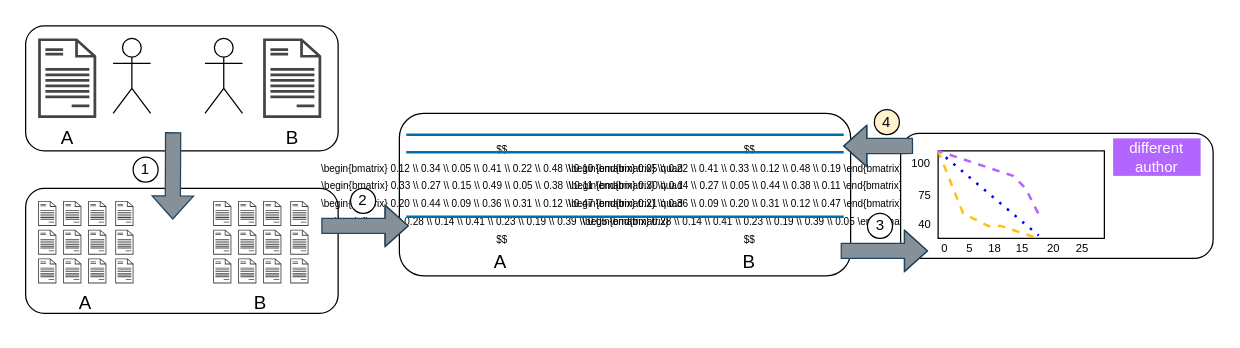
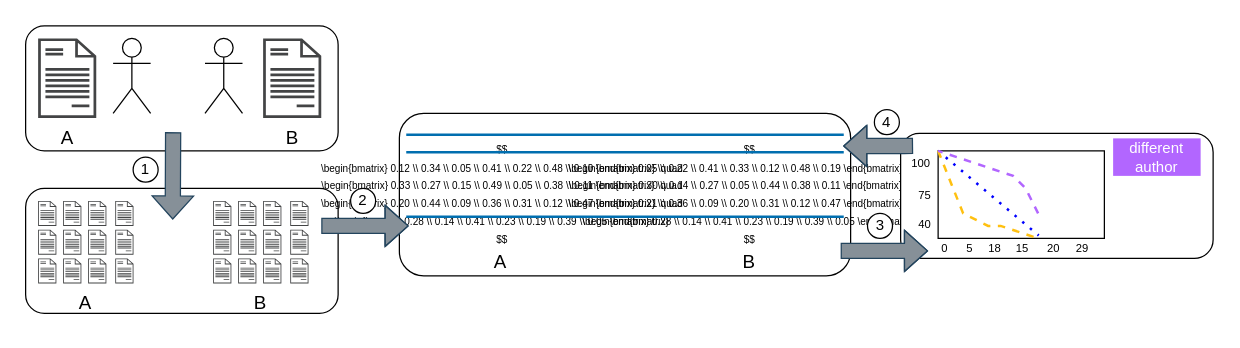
node "4": fillcolor #fff2cc -> #ffffff
node "25": label "25" -> "29"
